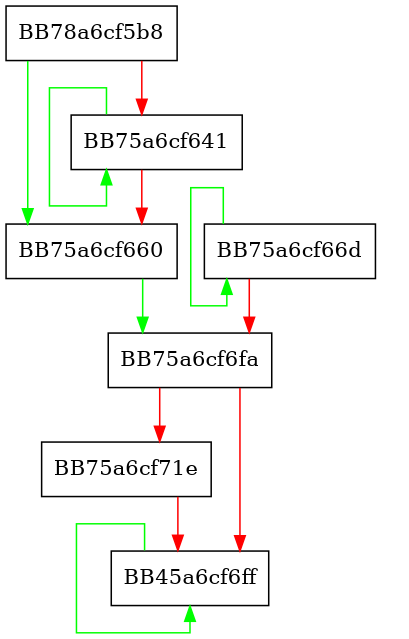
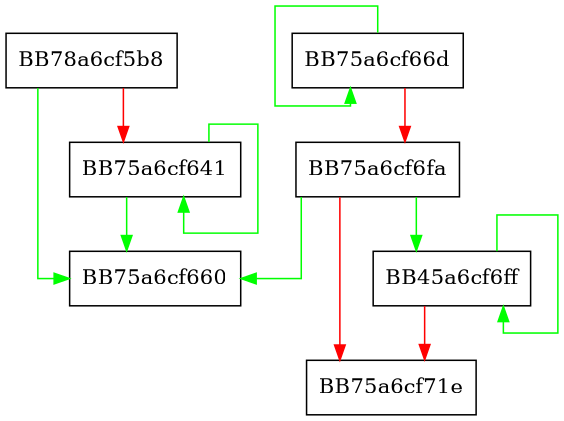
edge "BB75a6cf641" -> "BB75a6cf660": color red -> green
edge "BB75a6cf660" -> "BB75a6cf6fa": reversed
edge "BB75a6cf6fa" -> "BB45a6cf6ff": color red -> green
edge "BB75a6cf71e" -> "BB45a6cf6ff": reversed
